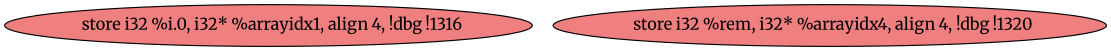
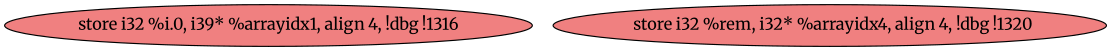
node "store i32 %i.0, i32* %arrayidx1, align 4, !dbg !1316": label "store i32 %i.0, i32* %arrayidx1, align 4, !dbg !1316" -> "store i32 %i.0, i39* %arrayidx1, align 4, !dbg !1316"
